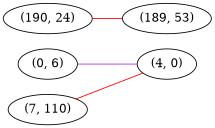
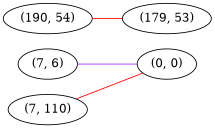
node "(190, 24)": label "(190, 24)" -> "(190, 54)"
node "(189, 53)": label "(189, 53)" -> "(179, 53)"
node "(0, 6)": label "(0, 6)" -> "(7, 6)"
node "(4, 0)": label "(4, 0)" -> "(0, 0)"
